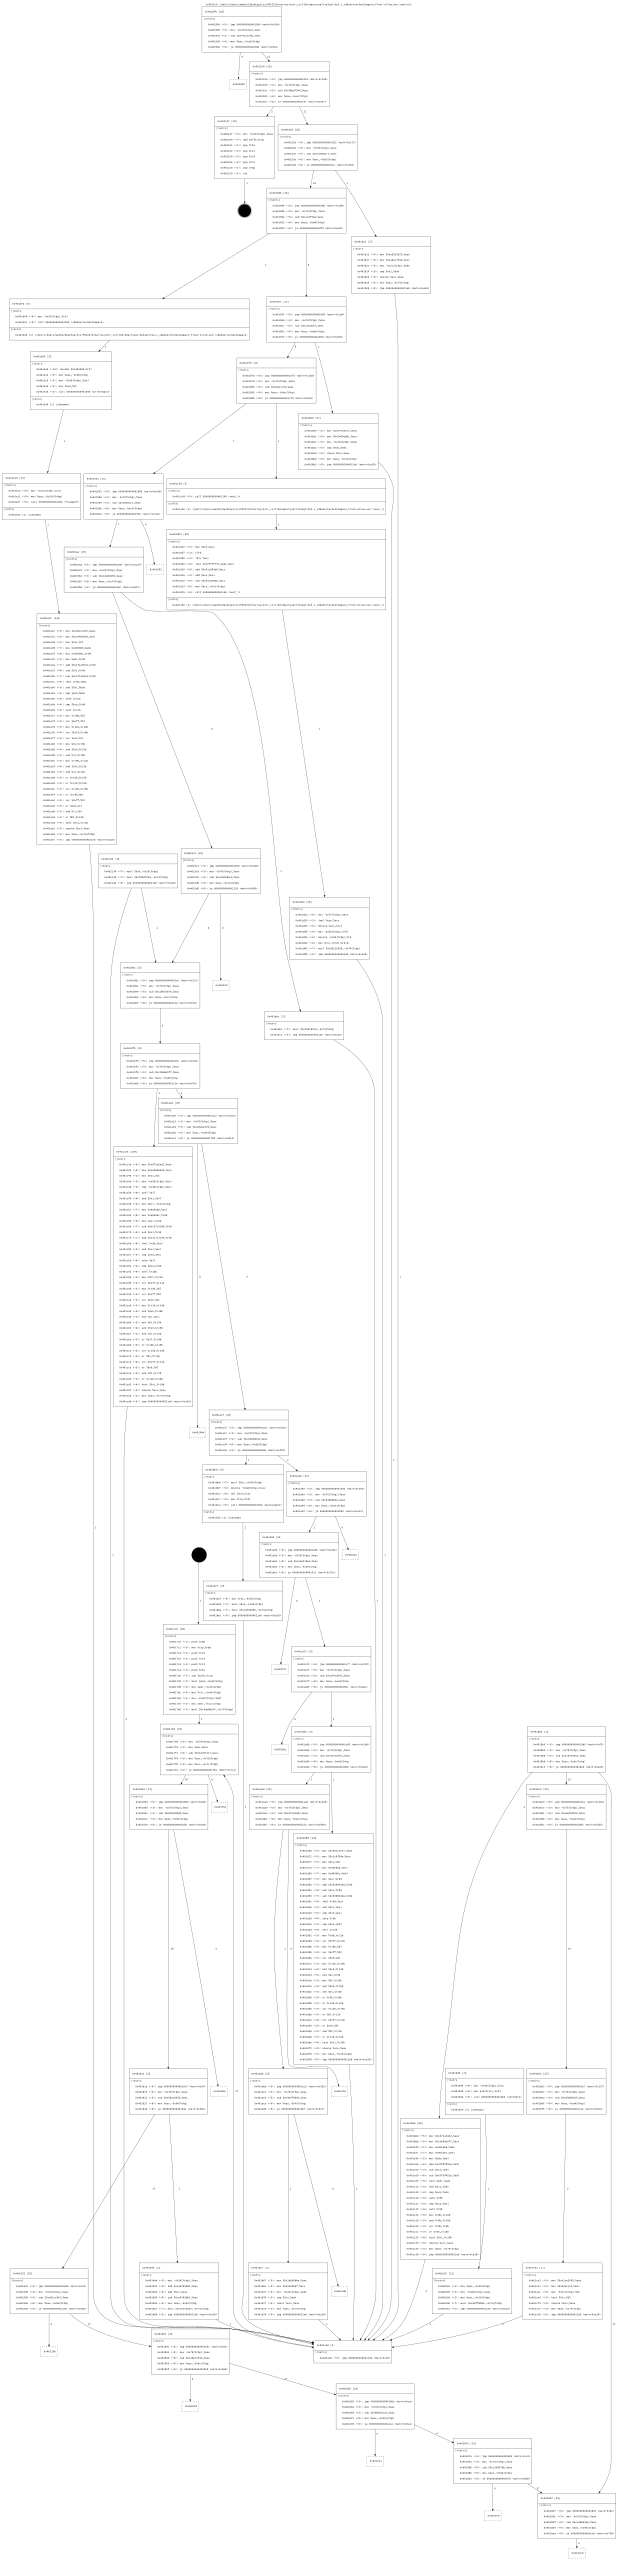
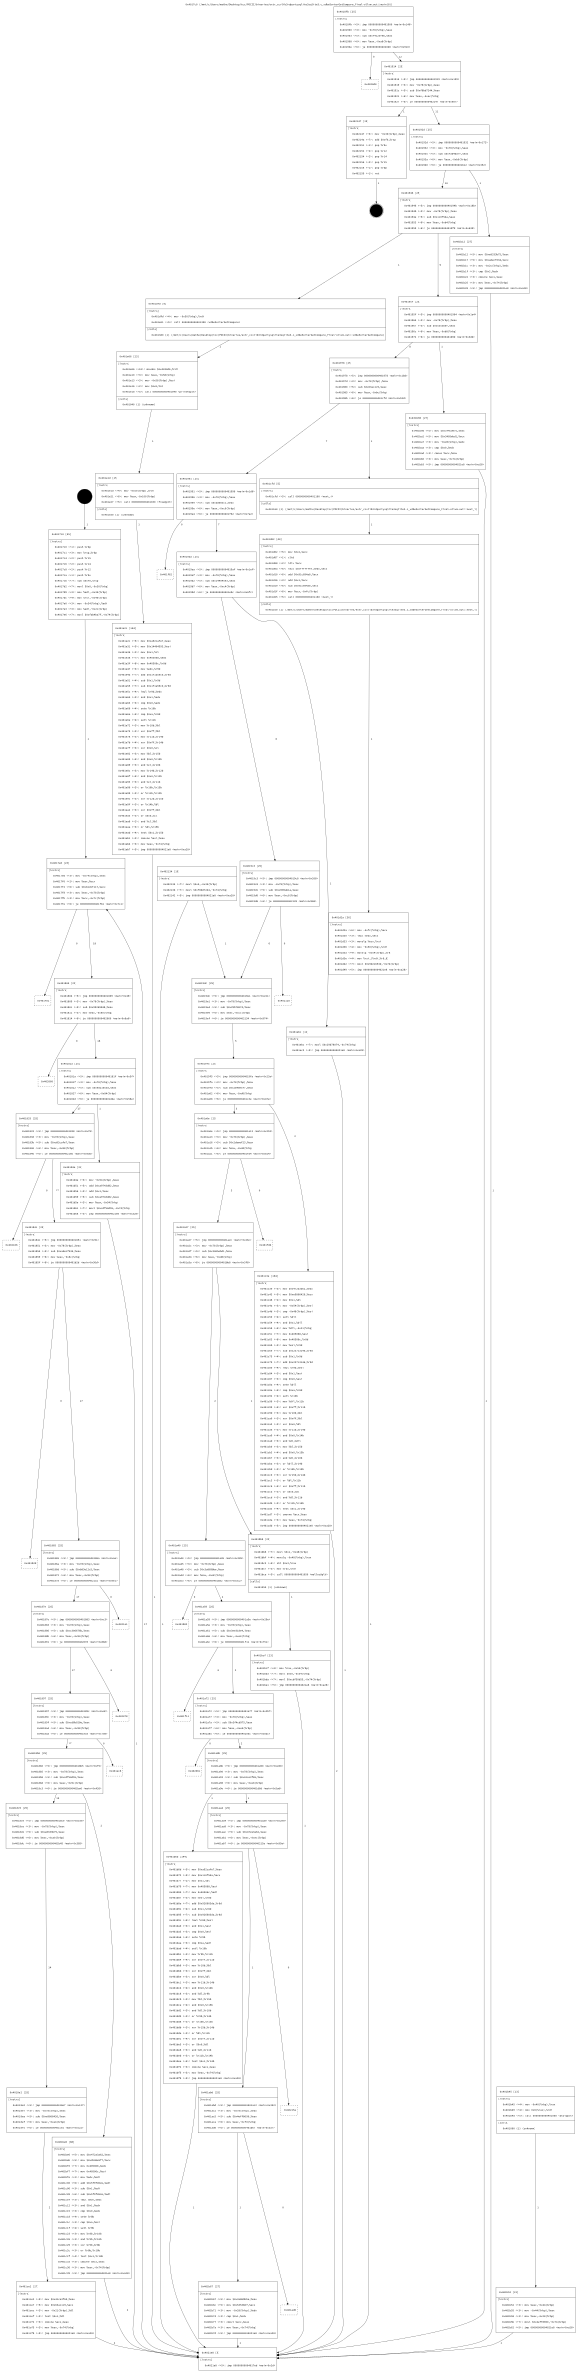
edge "0x4018b0 [25]" -> "0x401897 [25]": reversed
